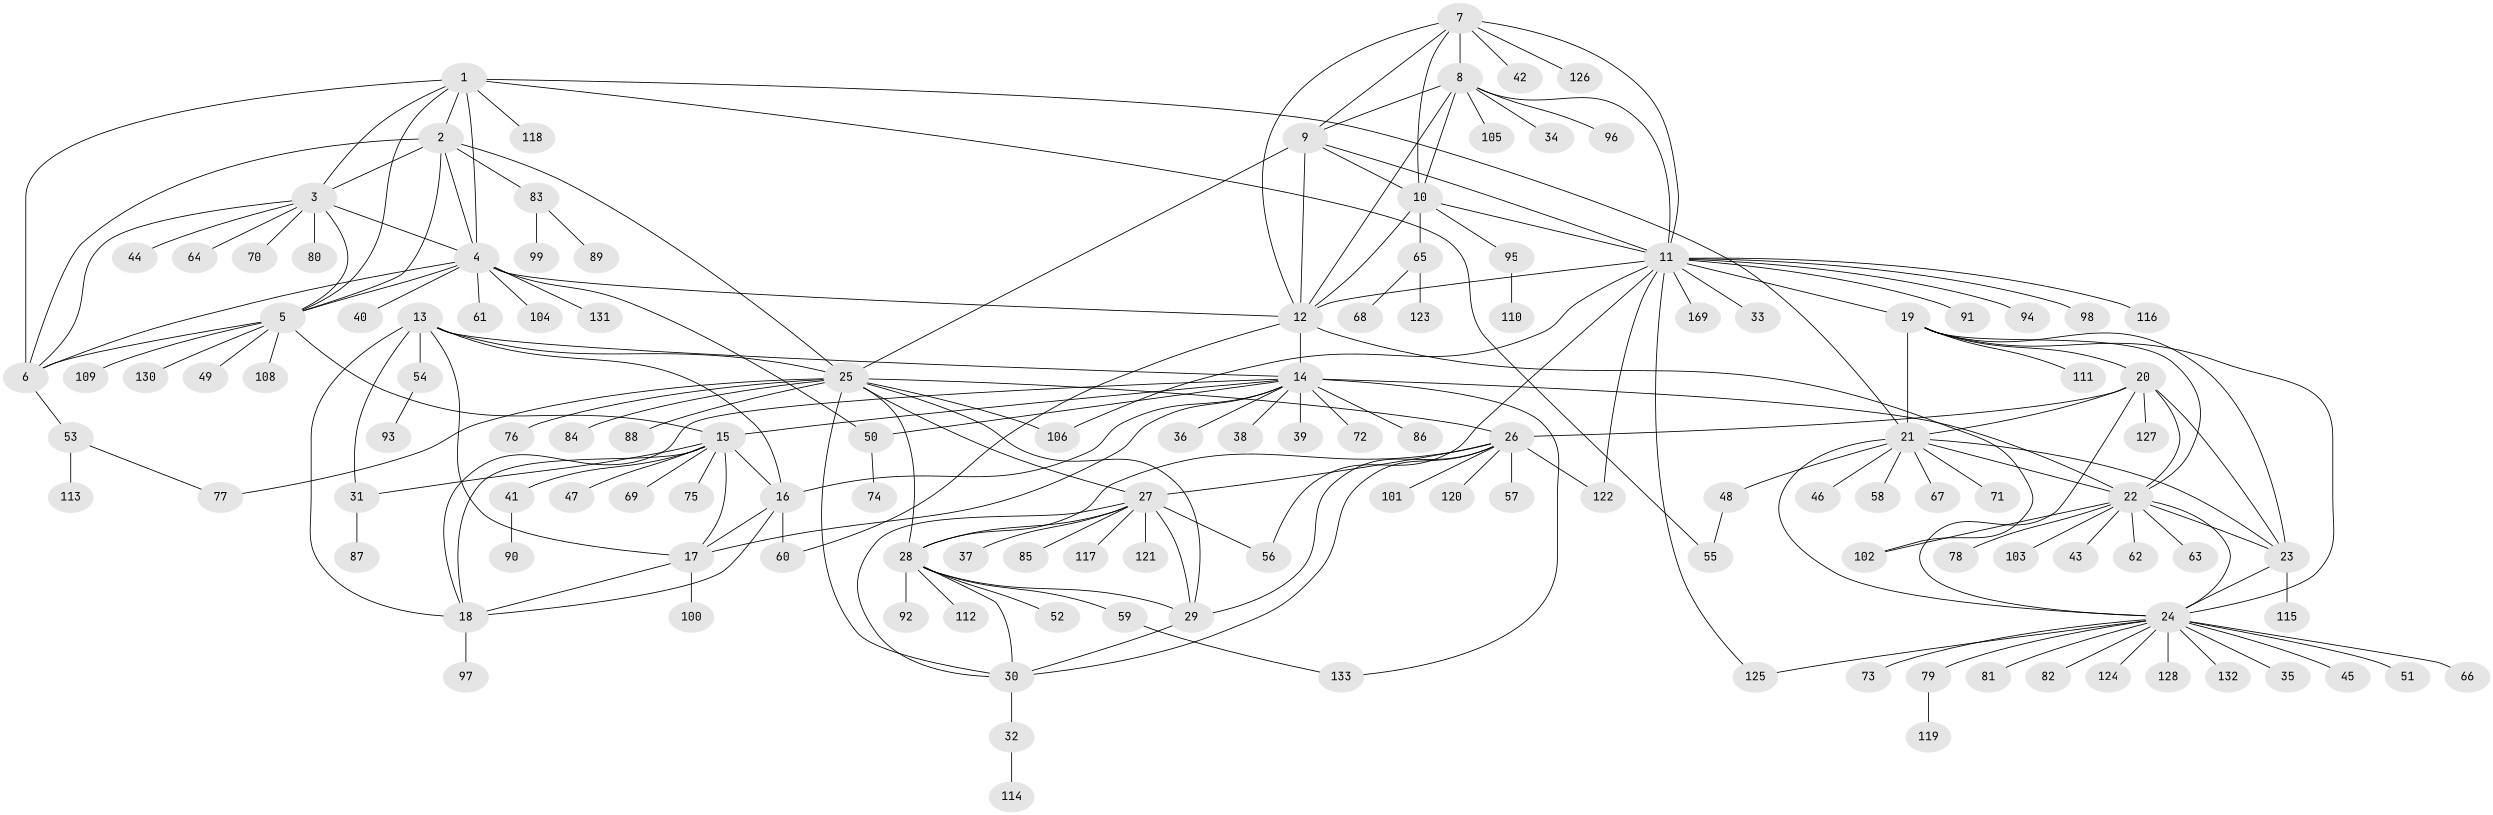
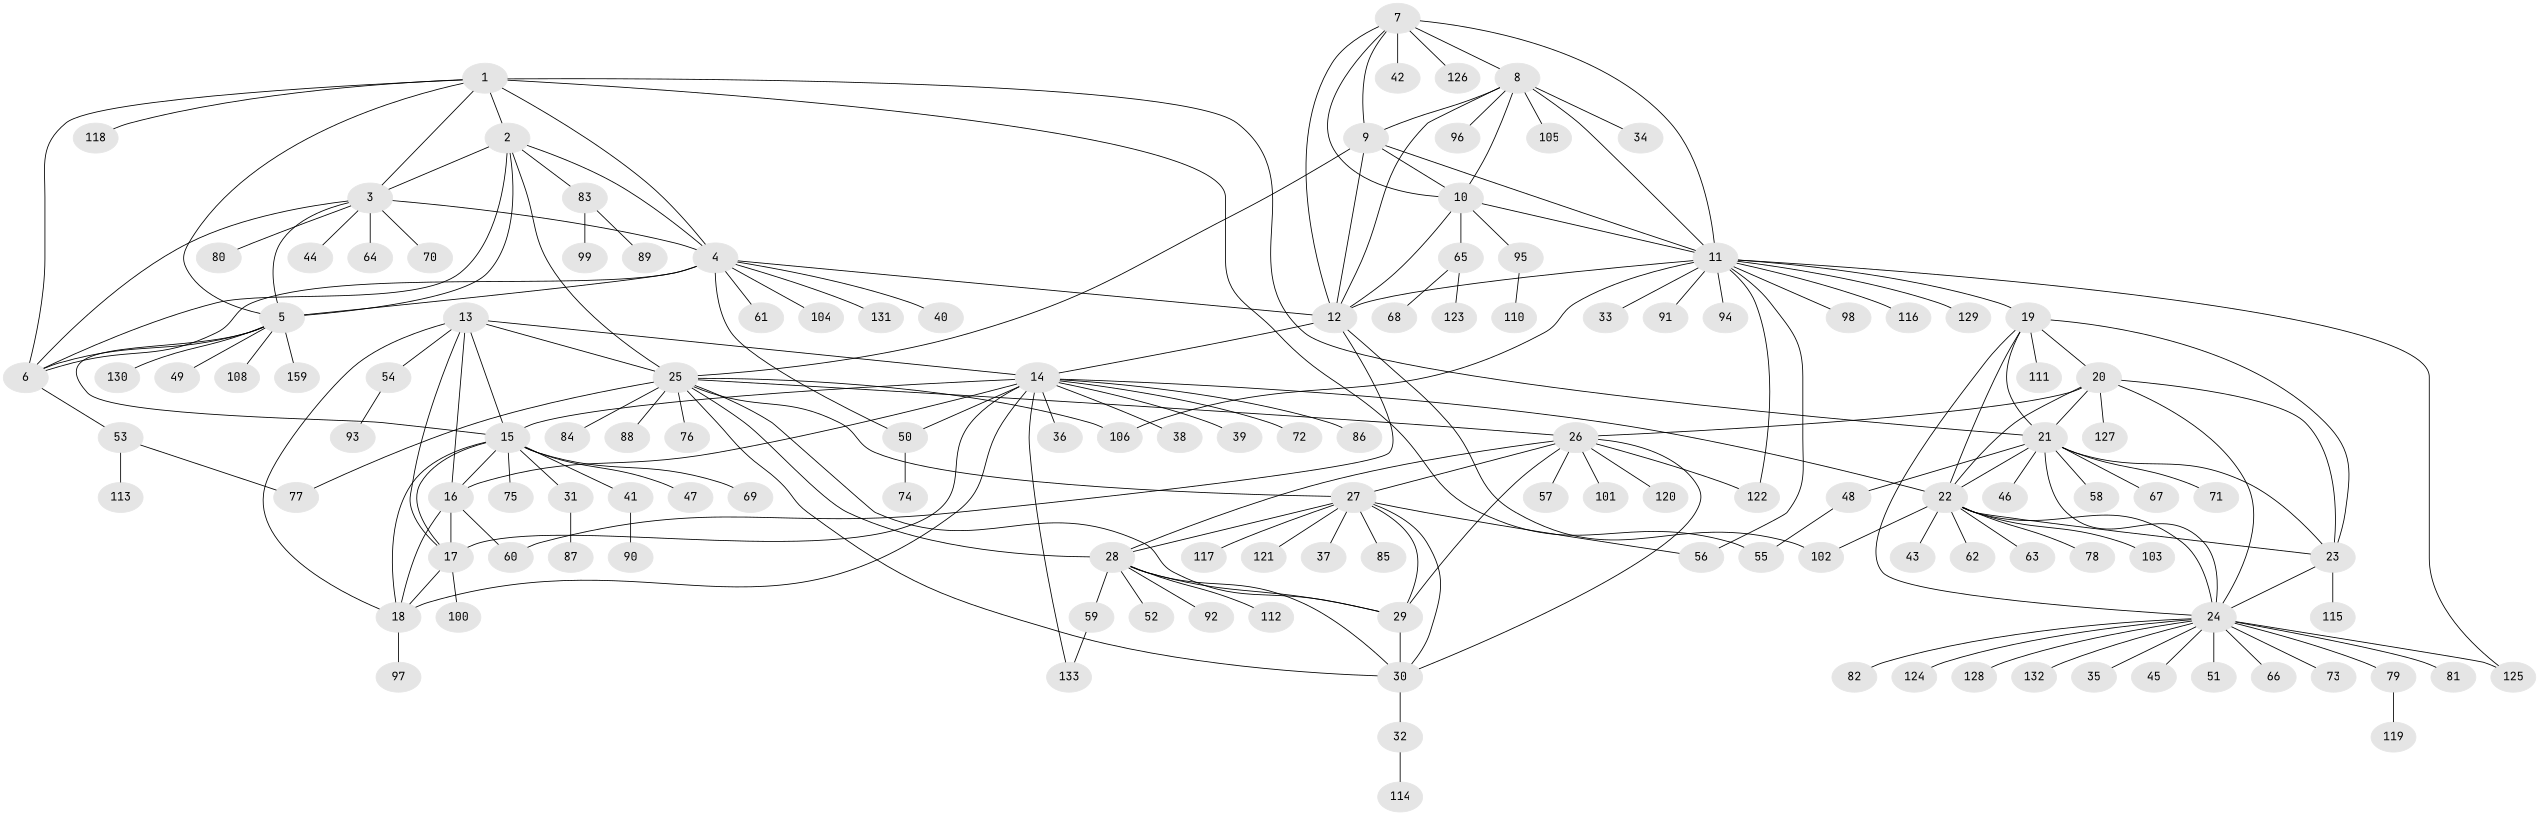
node "169": label "169" -> "129"
node "109": label "109" -> "159"
edge "13" -- "31": now "13" -- "15"
